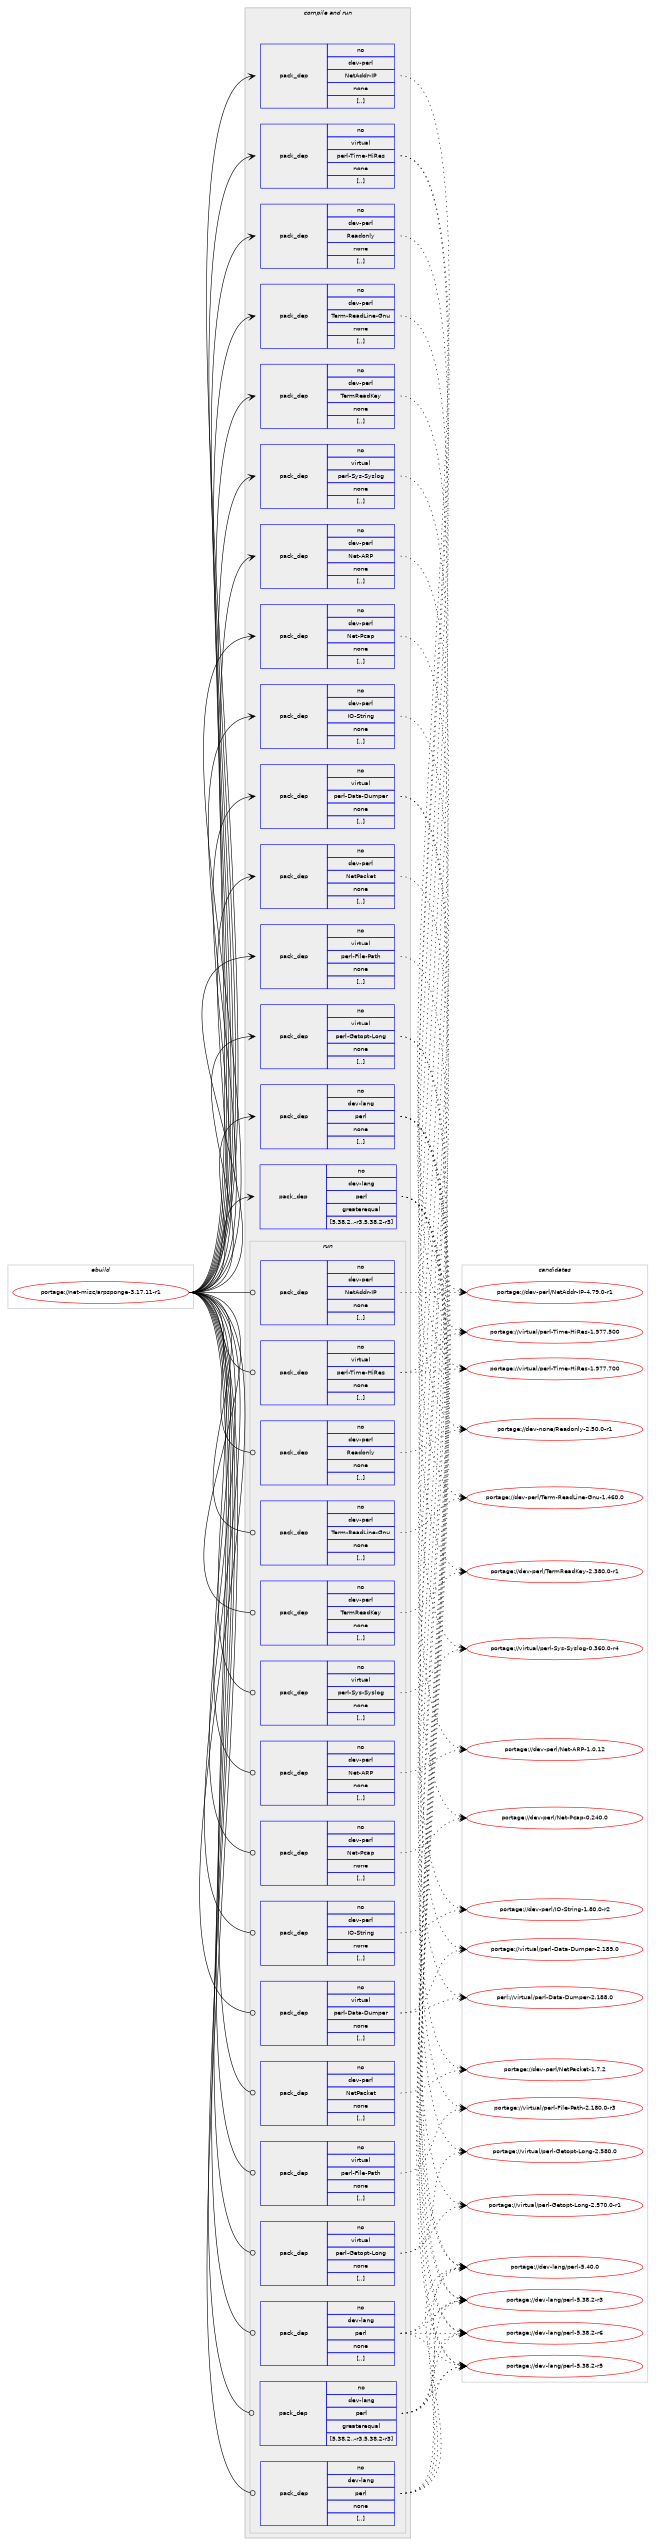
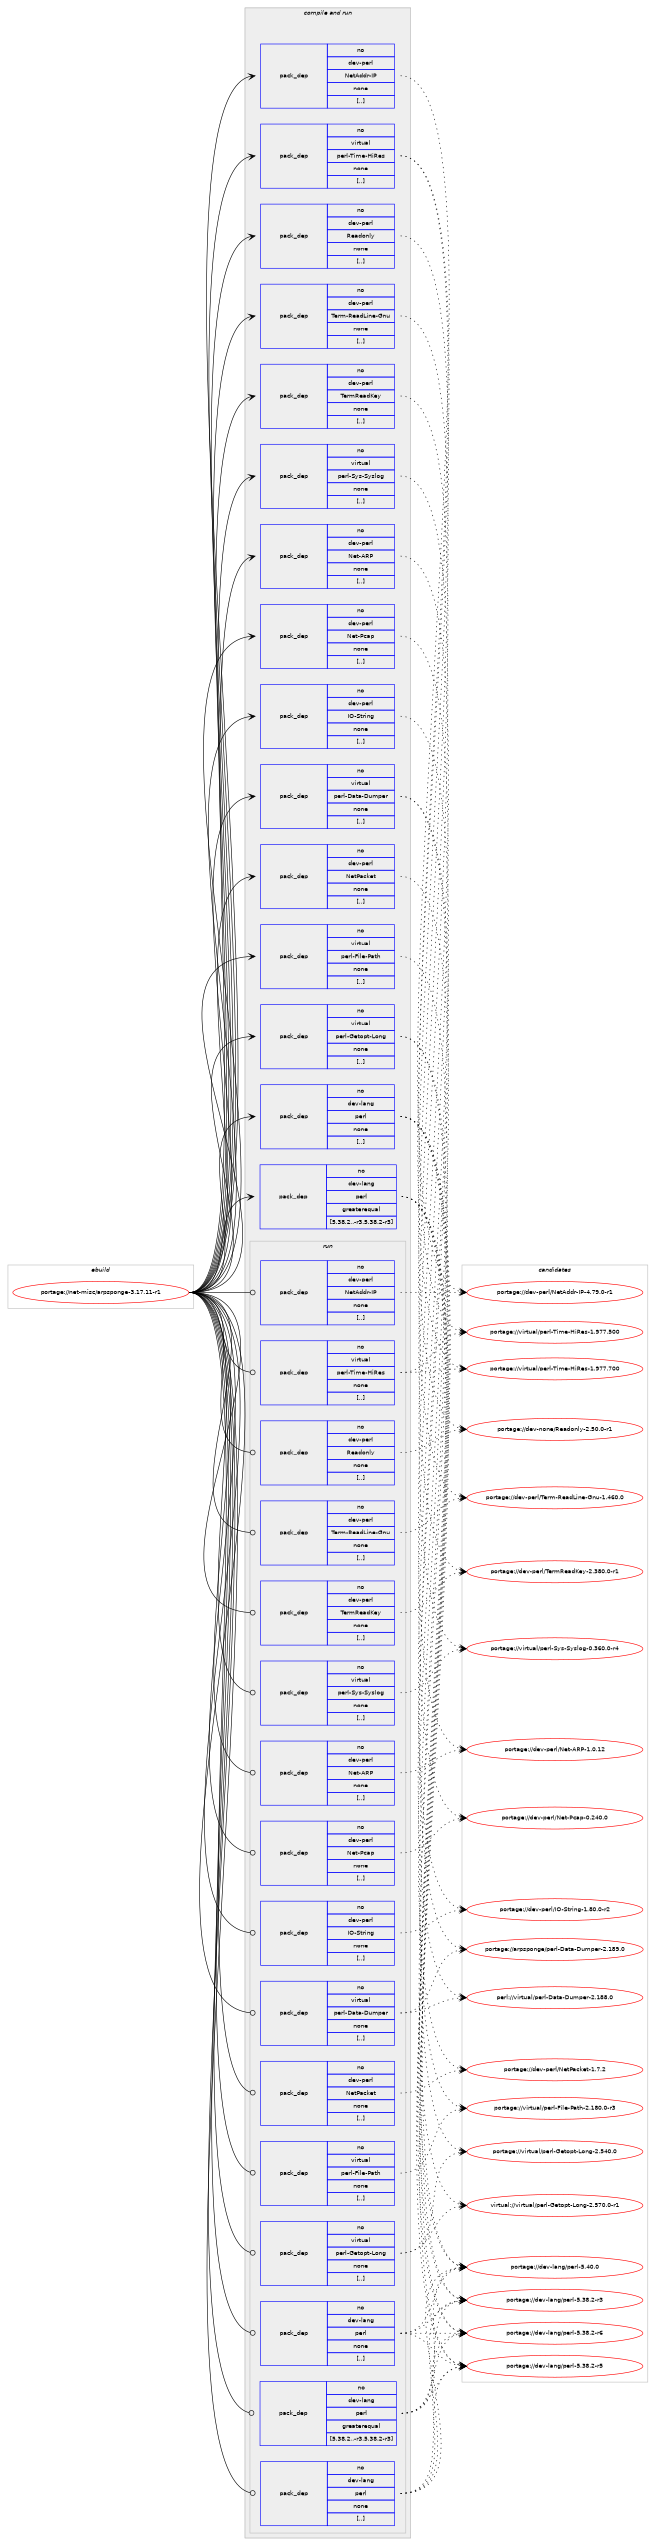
node "portage://virtual/perl-Data-Dumper-2.189.0": label "portage://virtual/perl-Data-Dumper-2.189.0" -> "portage://arpsponge/perl-Data-Dumper-2.189.0"
node "portage://virtual/perl-Getopt-Long-2.580.0": label "portage://virtual/perl-Getopt-Long-2.580.0" -> "portage://virtual/perl-Getopt-Long-2.540.0"
node "portage://virtual/perl-Getopt-Long-2.570.0-r1": label "portage://virtual/perl-Getopt-Long-2.570.0-r1" -> "virtual://virtual/perl-Getopt-Long-2.570.0-r1"
